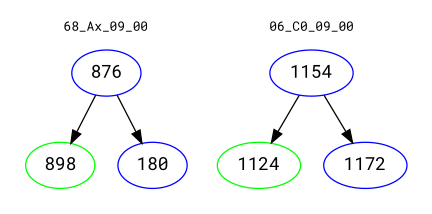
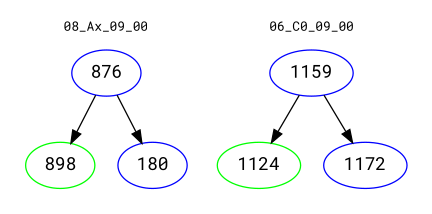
cluster "68_Ax_09_00": label "68_Ax_09_00" -> "08_Ax_09_00"
node "1154": label "1154" -> "1159"
